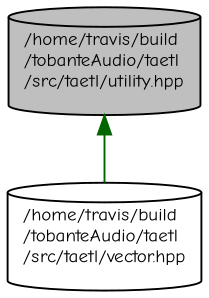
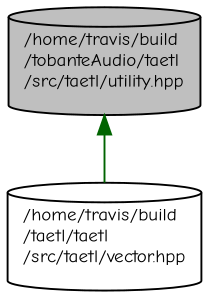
node "/home/travis/build /tobanteAudio/taetl /src/taetl/vector.hpp": label "/home/travis/build /tobanteAudio/taetl /src/taetl/vector.hpp" -> "/home/travis/build /taetl/taetl /src/taetl/vector.hpp"
